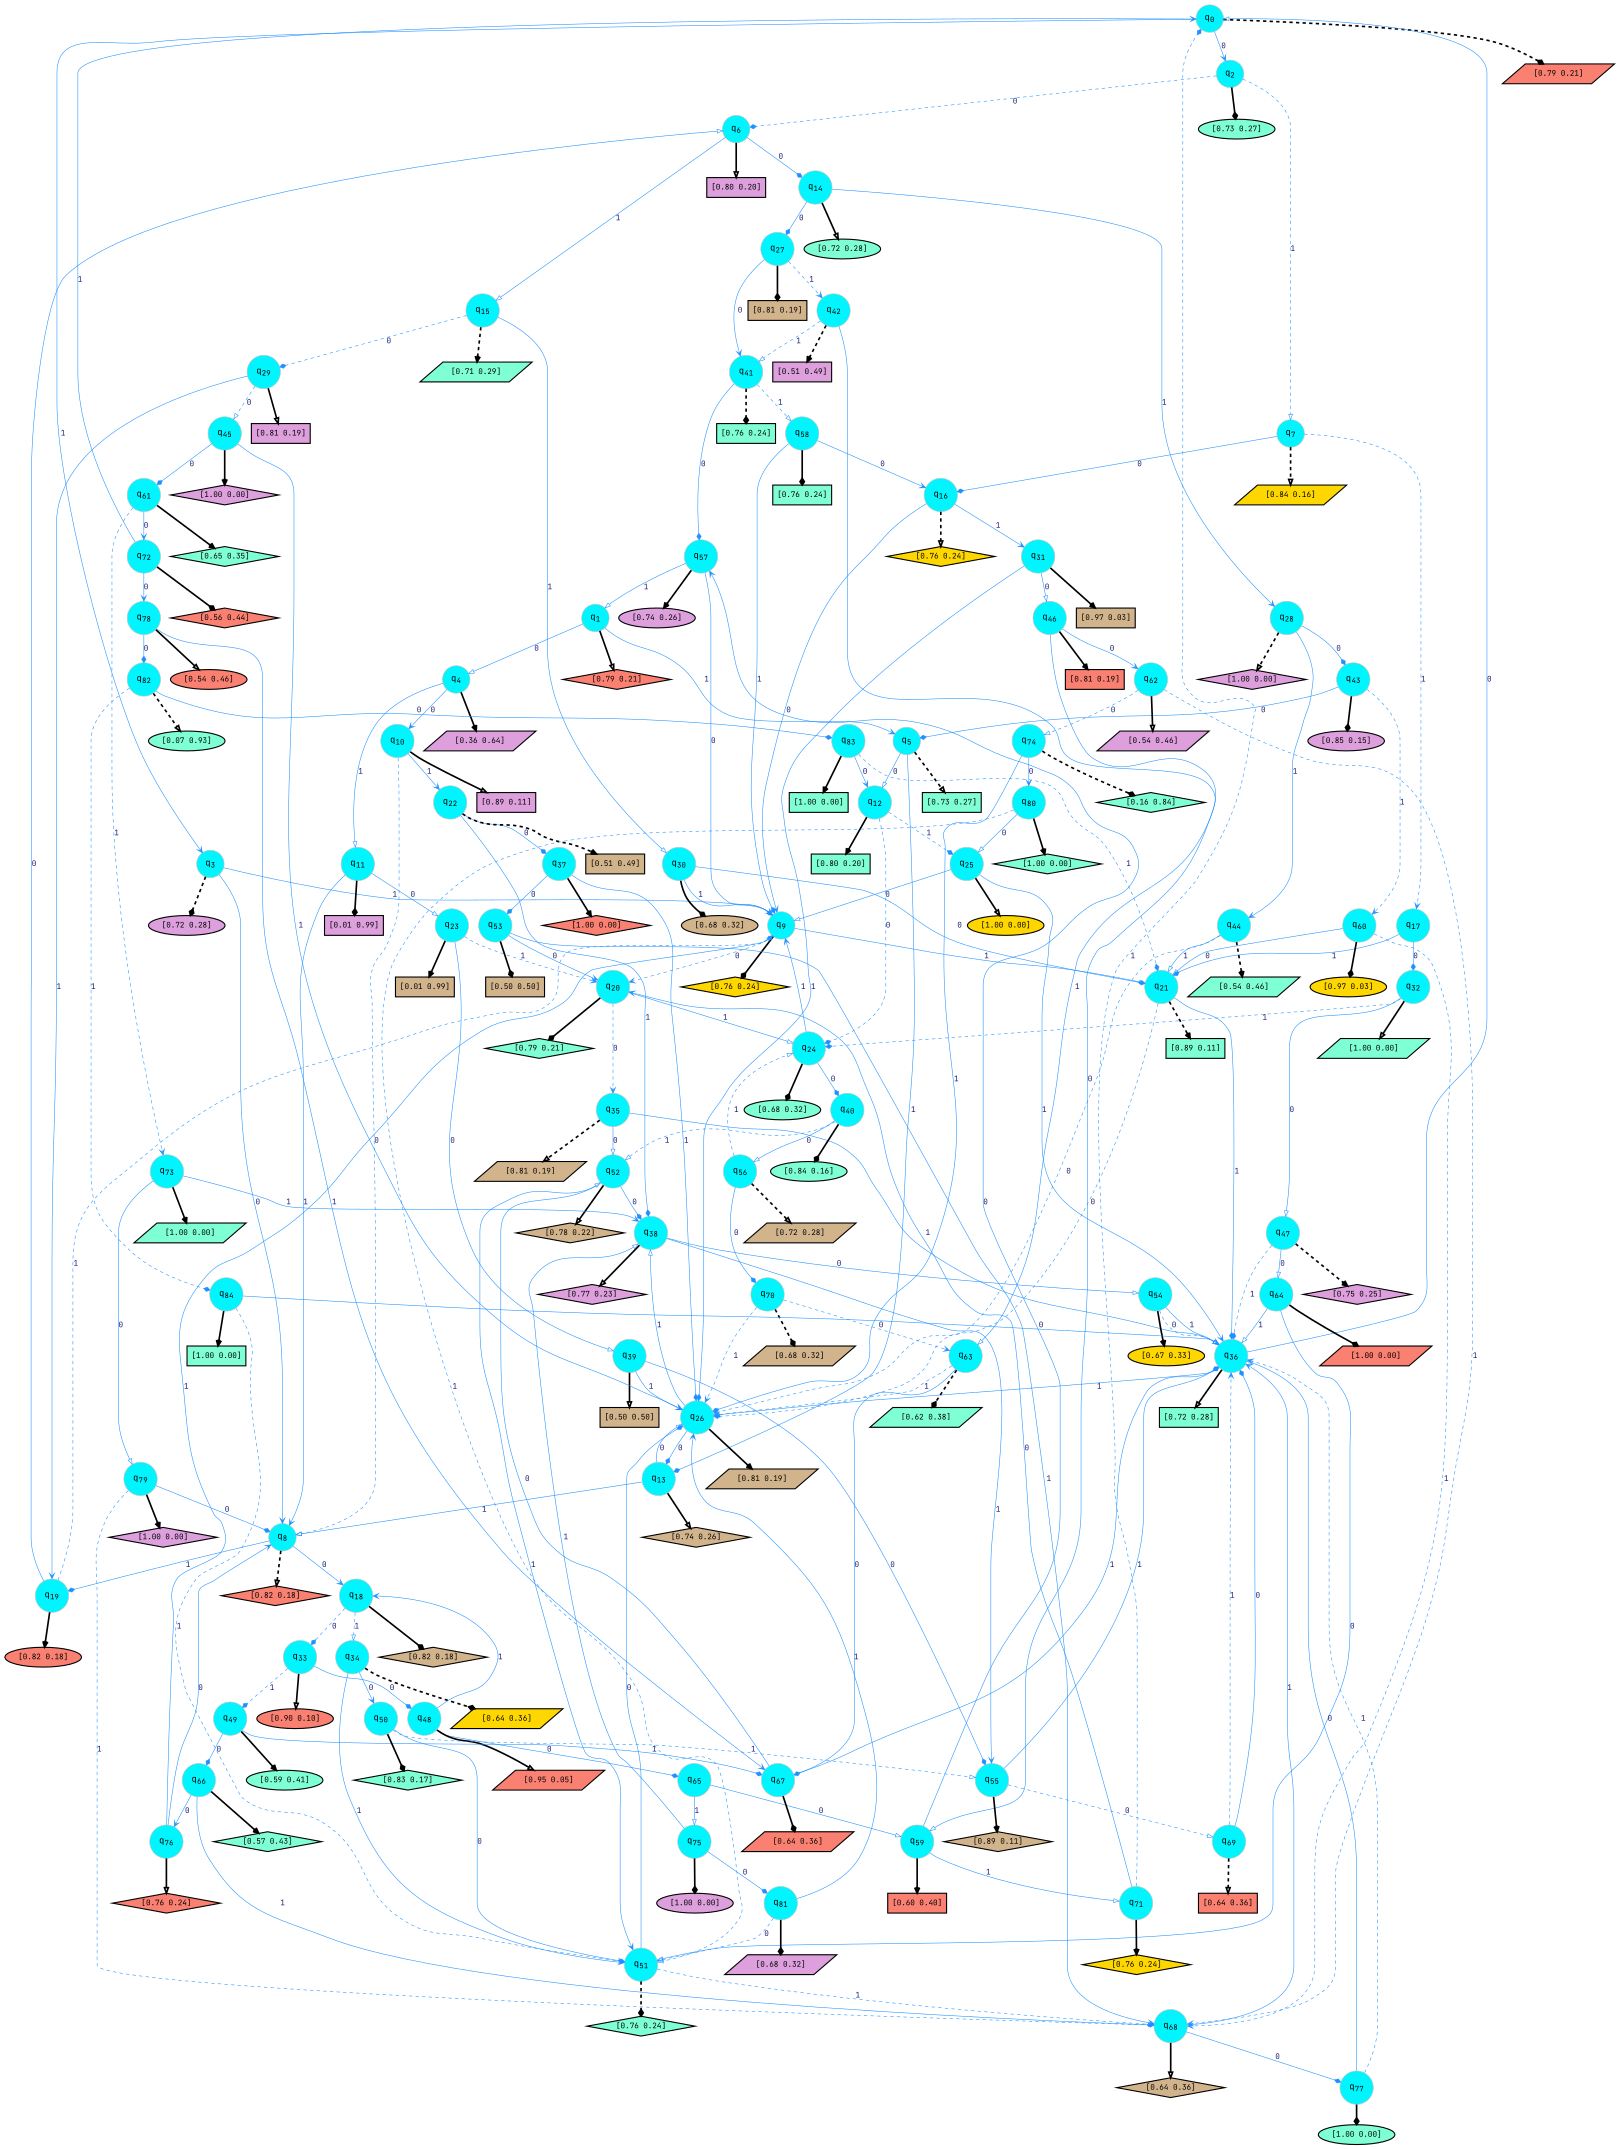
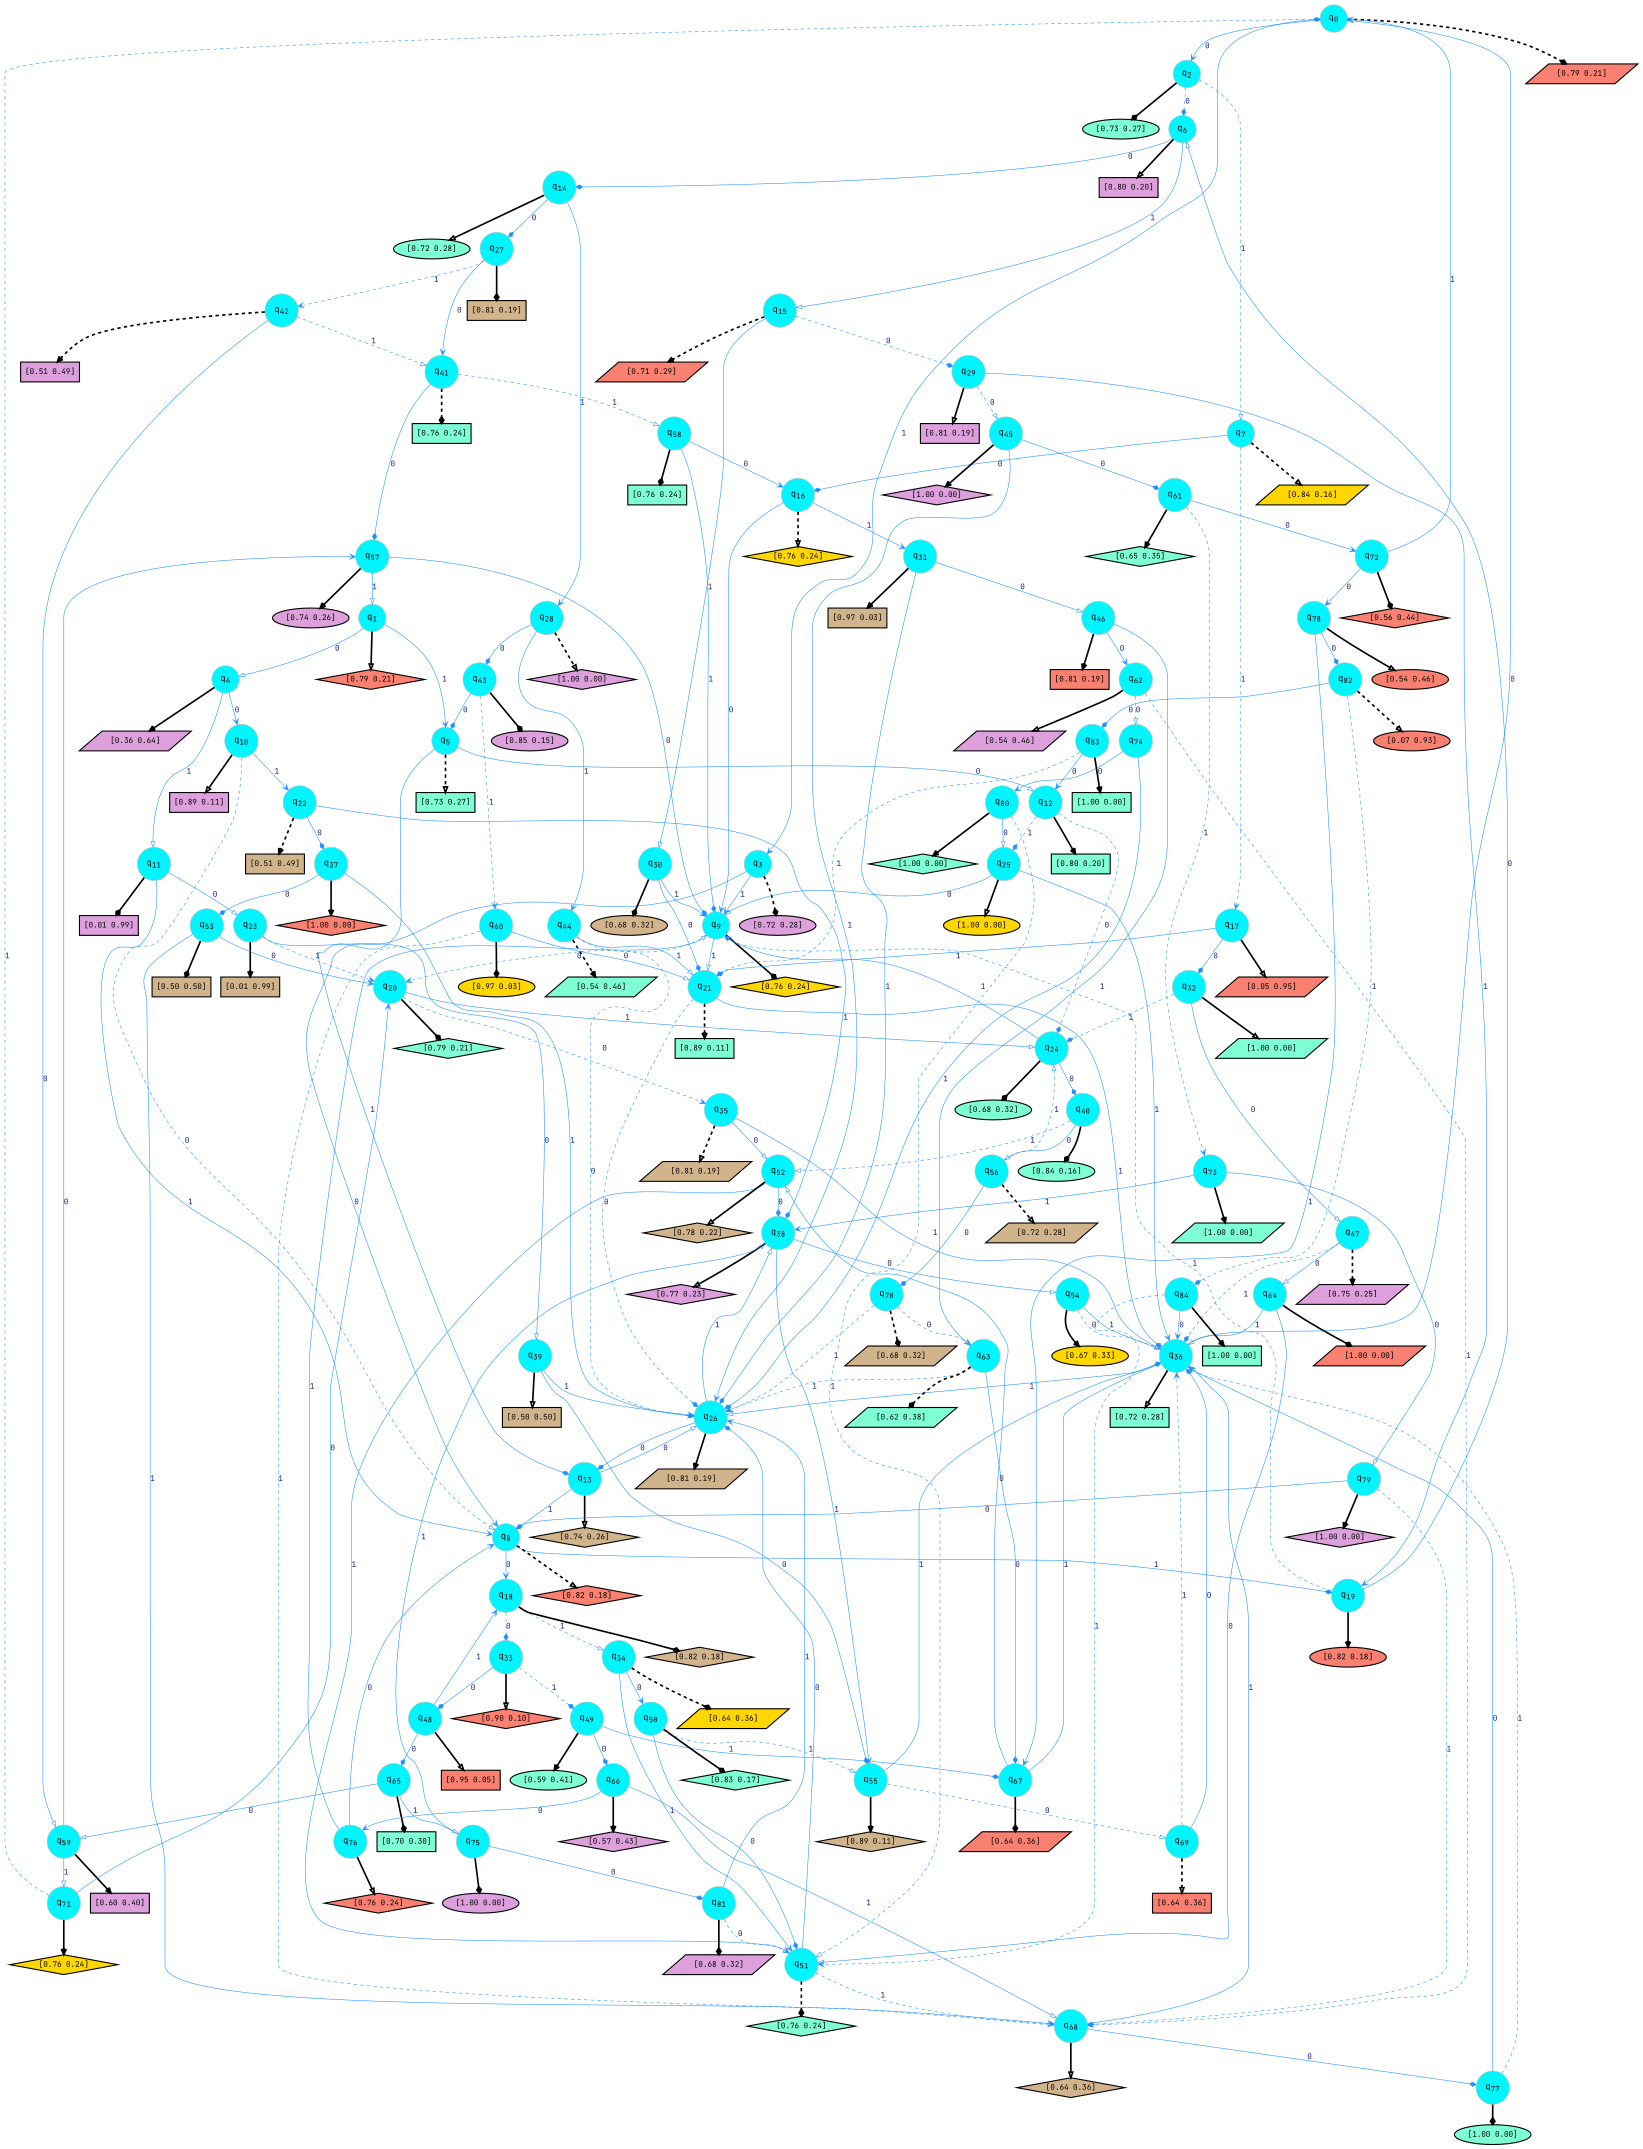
node "[0.71 0.29]": fillcolor aquamarine -> salmon
node "[0.07 0.93]": fillcolor aquamarine -> salmon
node "[0.16 0.84]": removed
node "[0.05 0.95]": added
node "[0.75 0.25]": shape diamond -> parallelogram
node "[0.90 0.10]": shape ellipse -> diamond
node "[0.95 0.05]": shape parallelogram -> box
node "[0.57 0.43]": fillcolor aquamarine -> plum
node "[0.70 0.30]": added
node "[0.60 0.40]": fillcolor salmon -> plum
